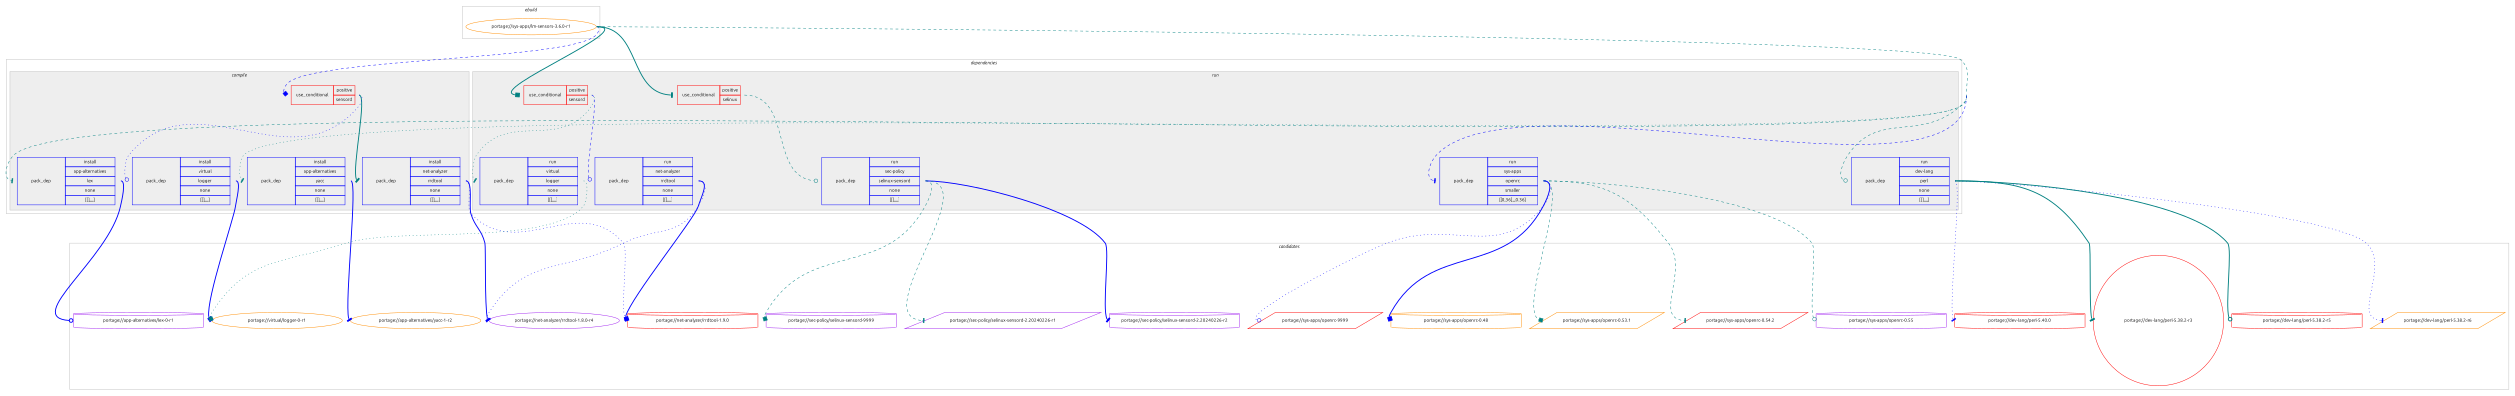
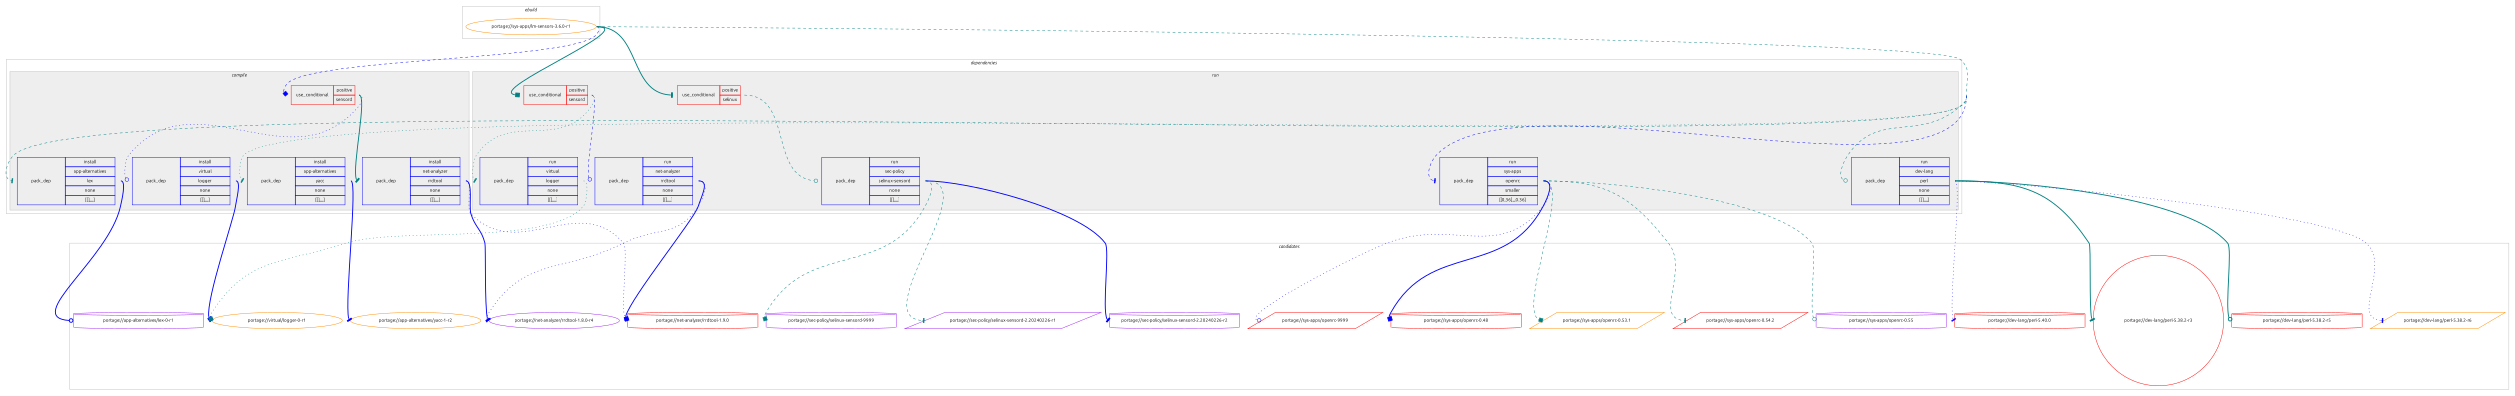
node "portage://sys-apps/openrc-0.48": color darkorange -> red
